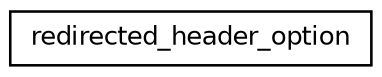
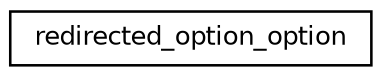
node "redirected_header_option": label "redirected_header_option" -> "redirected_option_option"
